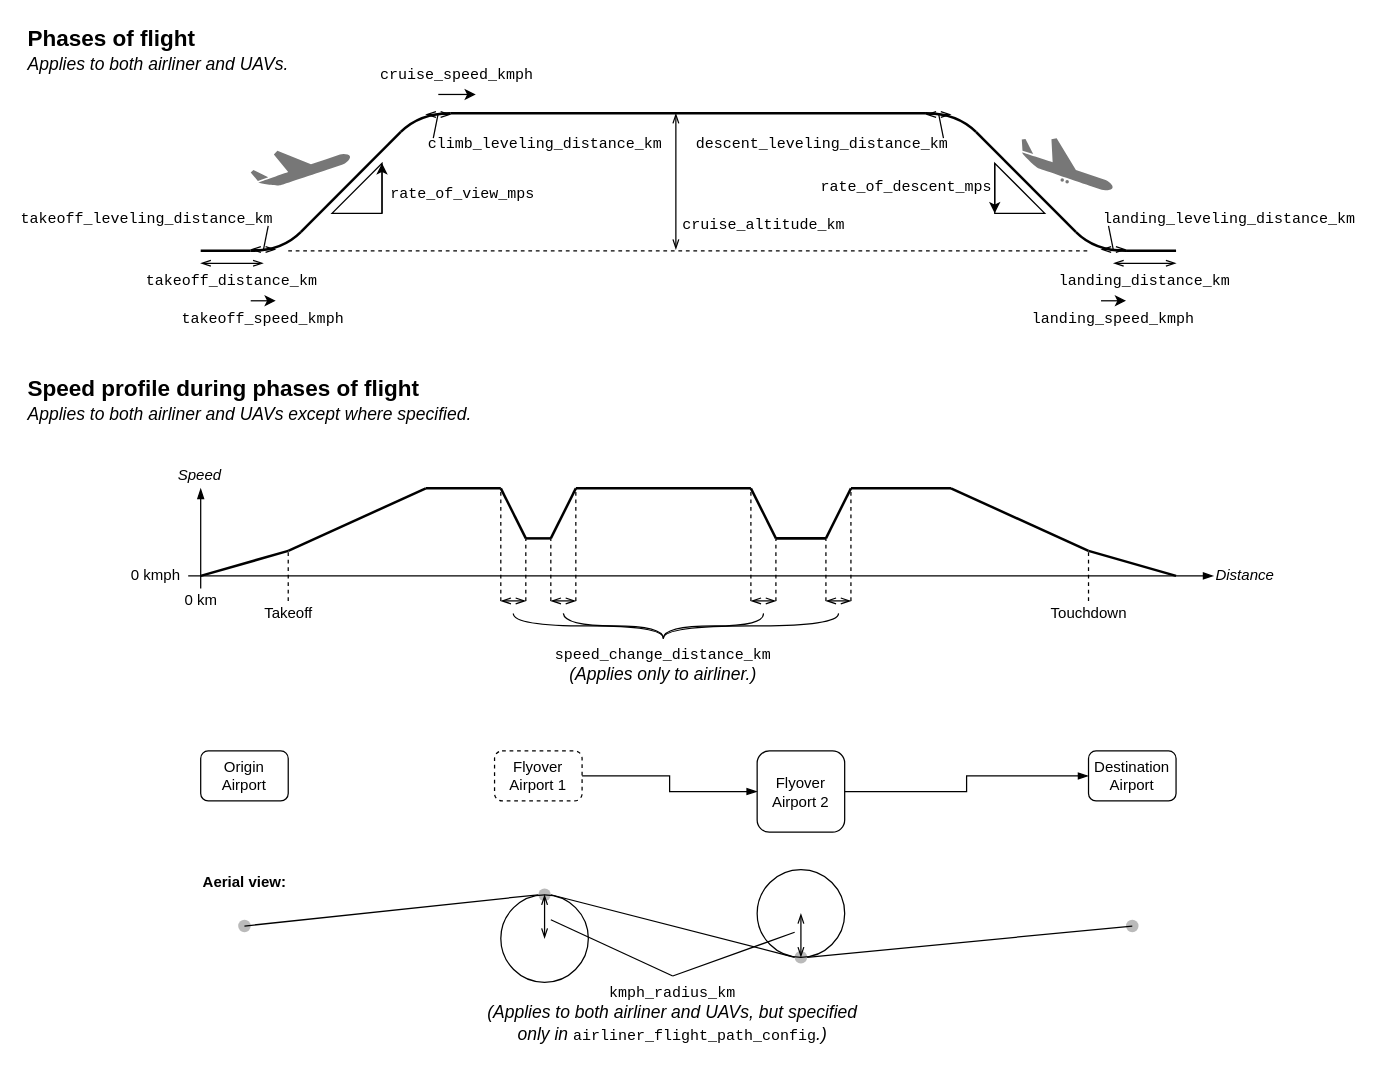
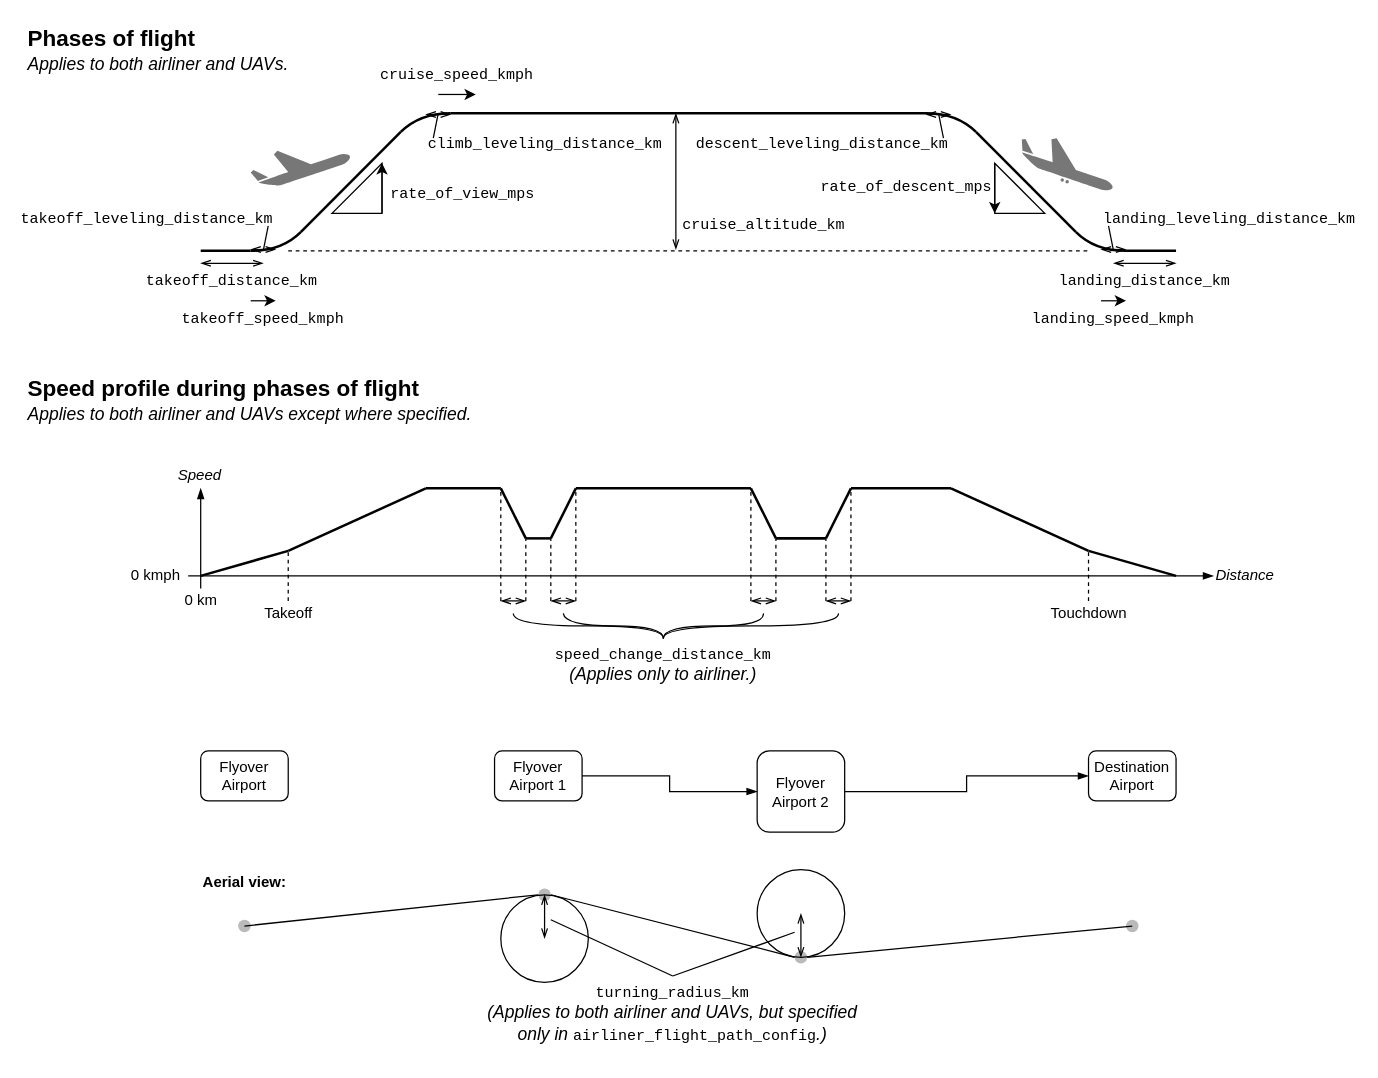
node "Origin Airport": label "Origin Airport" -> "Flyover Airport"
node "Flyover Airport 1": style dashed -> solid
node "kmph_radius_km (Applies to both airliner and UAVs, but specified only in airliner_flight_path_config.)": label "kmph_radius_km (Applies to both airliner and UAVs, but specified only in airliner_flight_path_config.)" -> "turning_radius_km (Applies to both airliner and UAVs, but specified only in airliner_flight_path_config.)"
